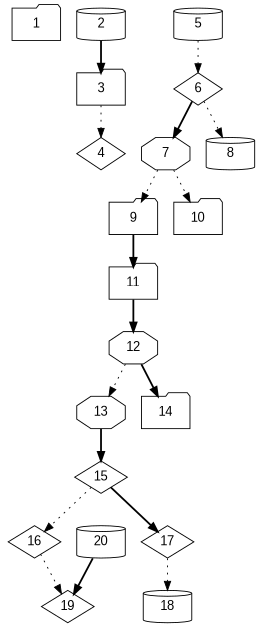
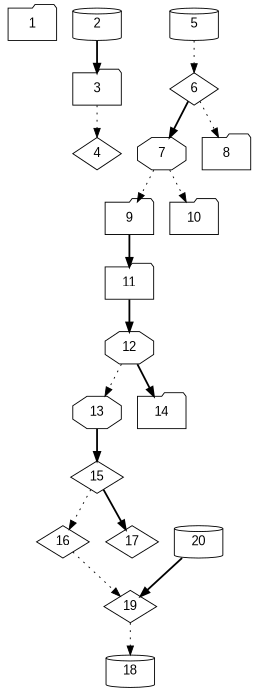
node "8": shape cylinder -> folder
edge "17" -> "18": now "19" -> "18"
